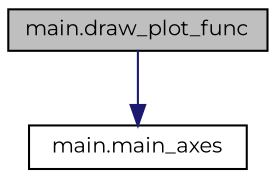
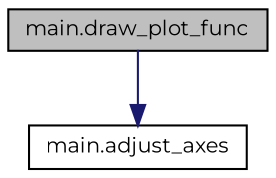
node "main.main_axes": label "main.main_axes" -> "main.adjust_axes"
